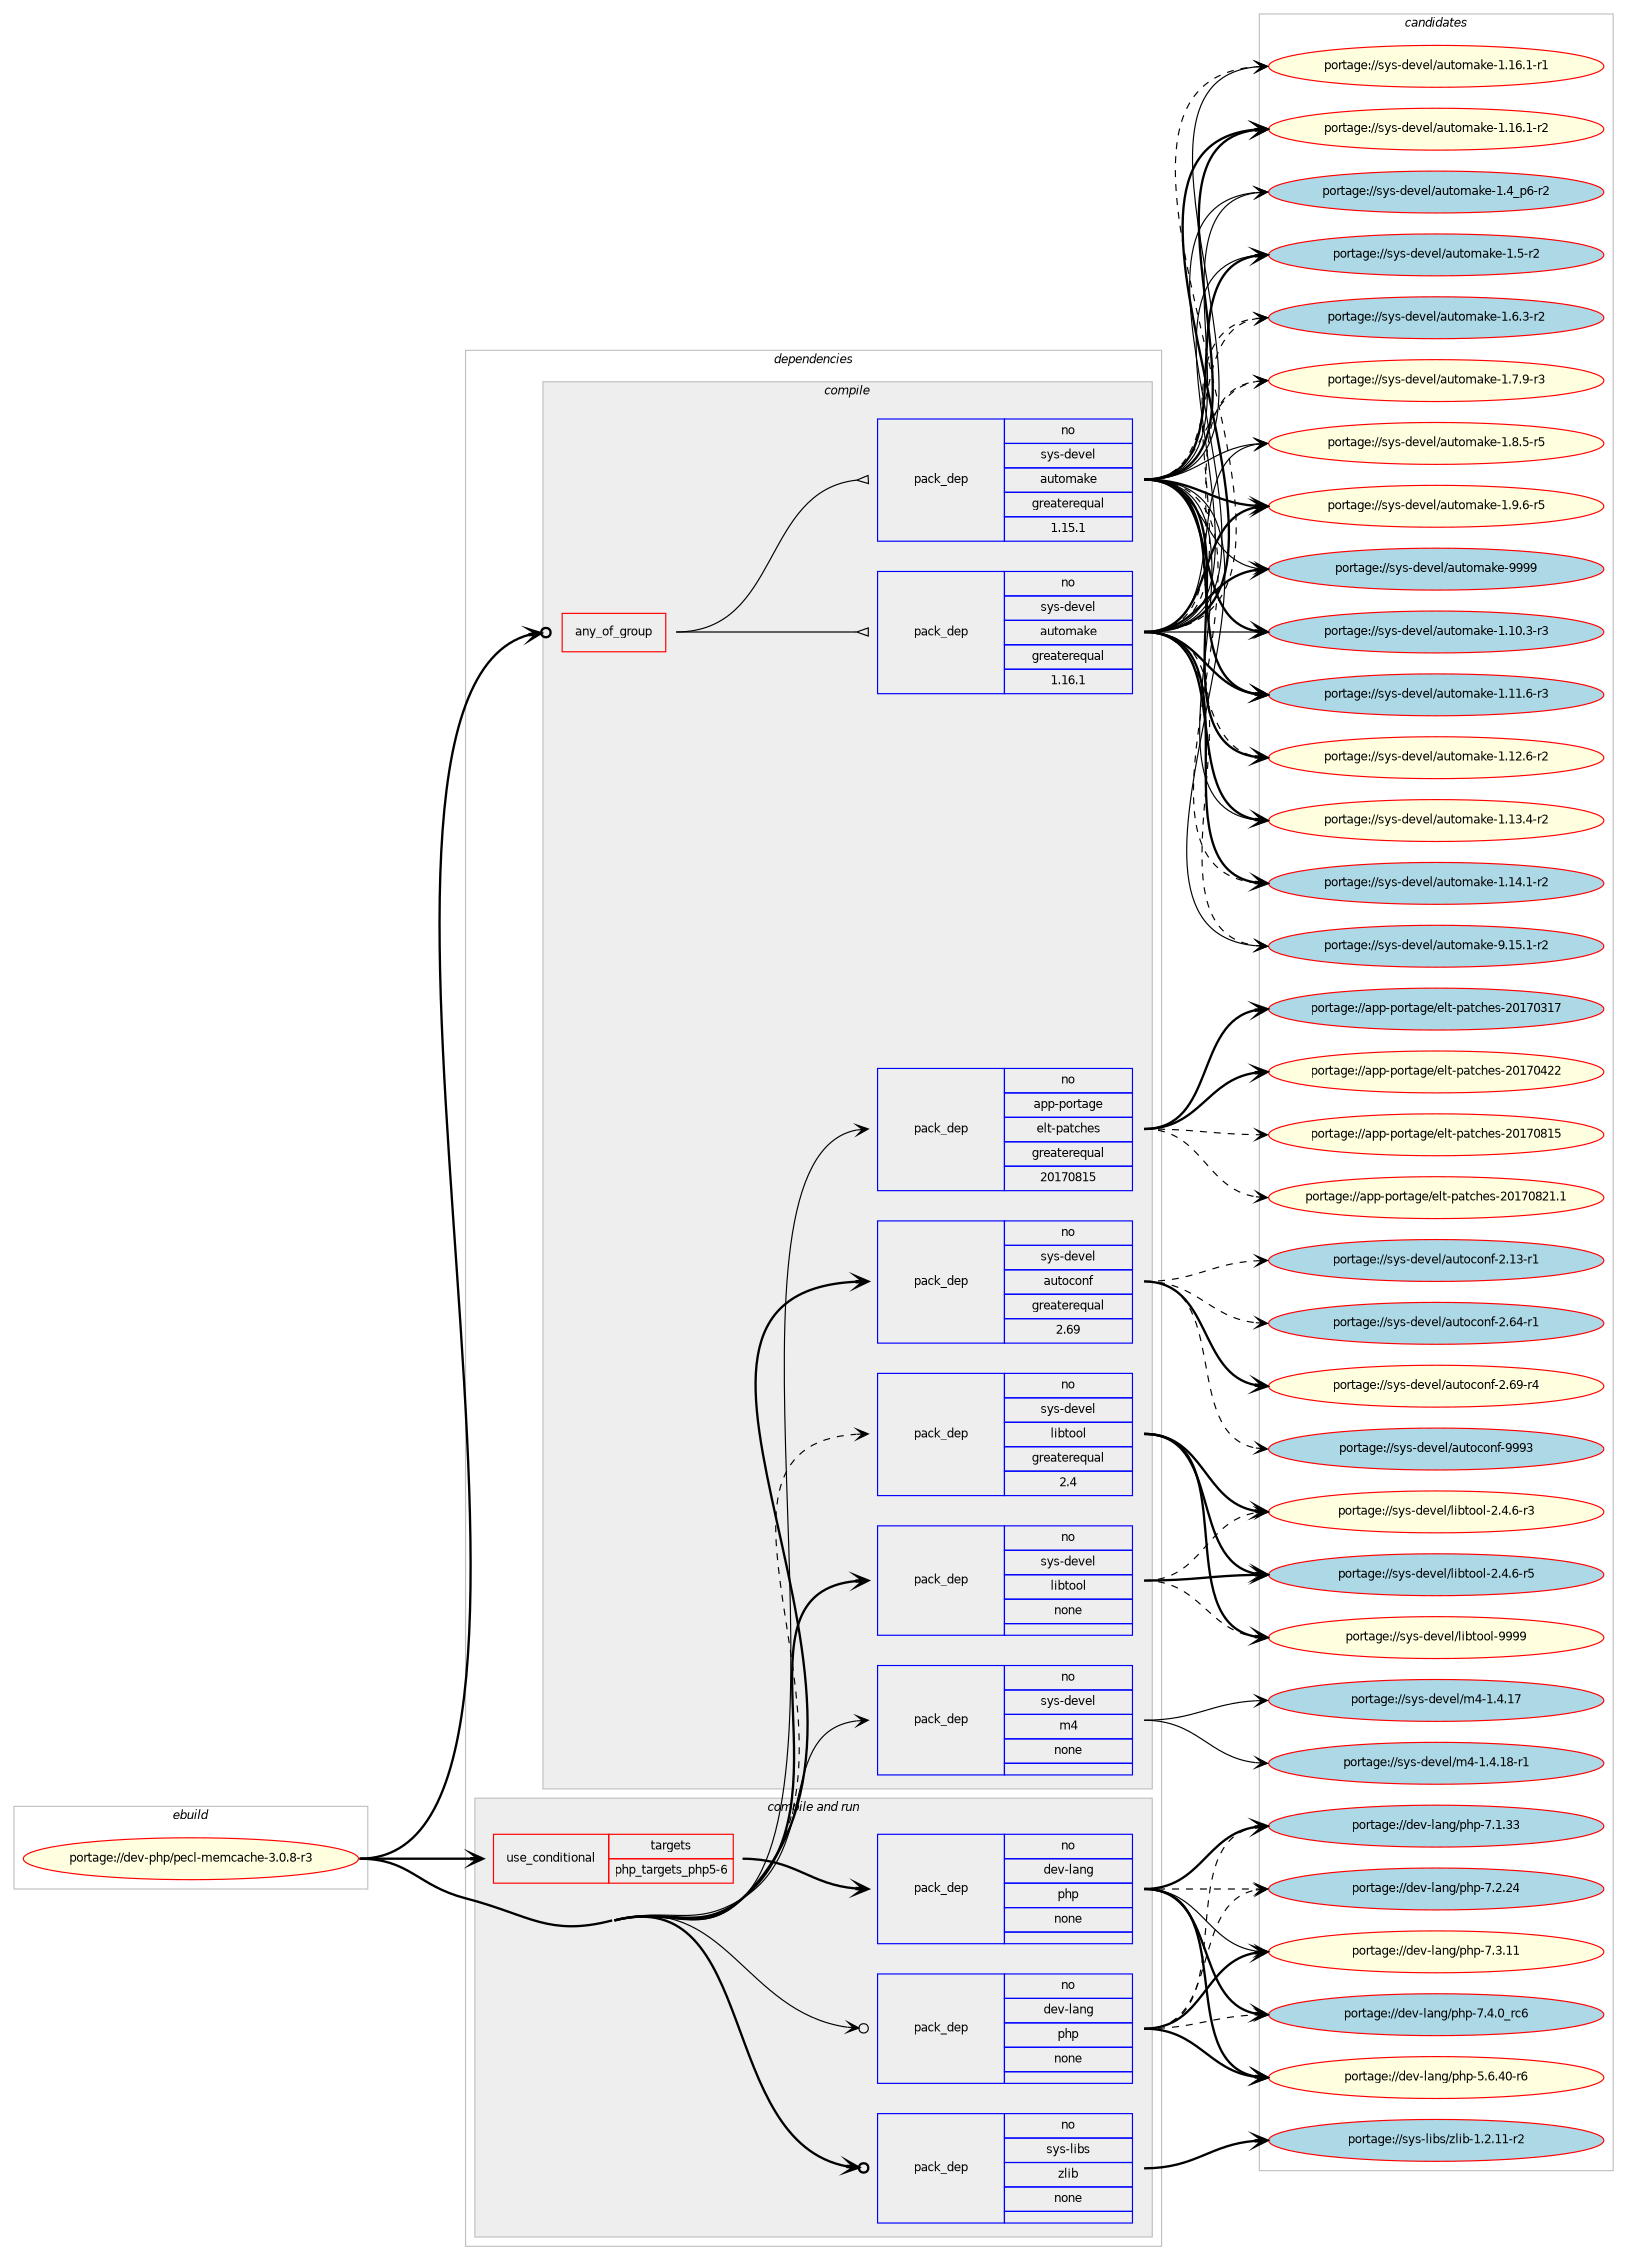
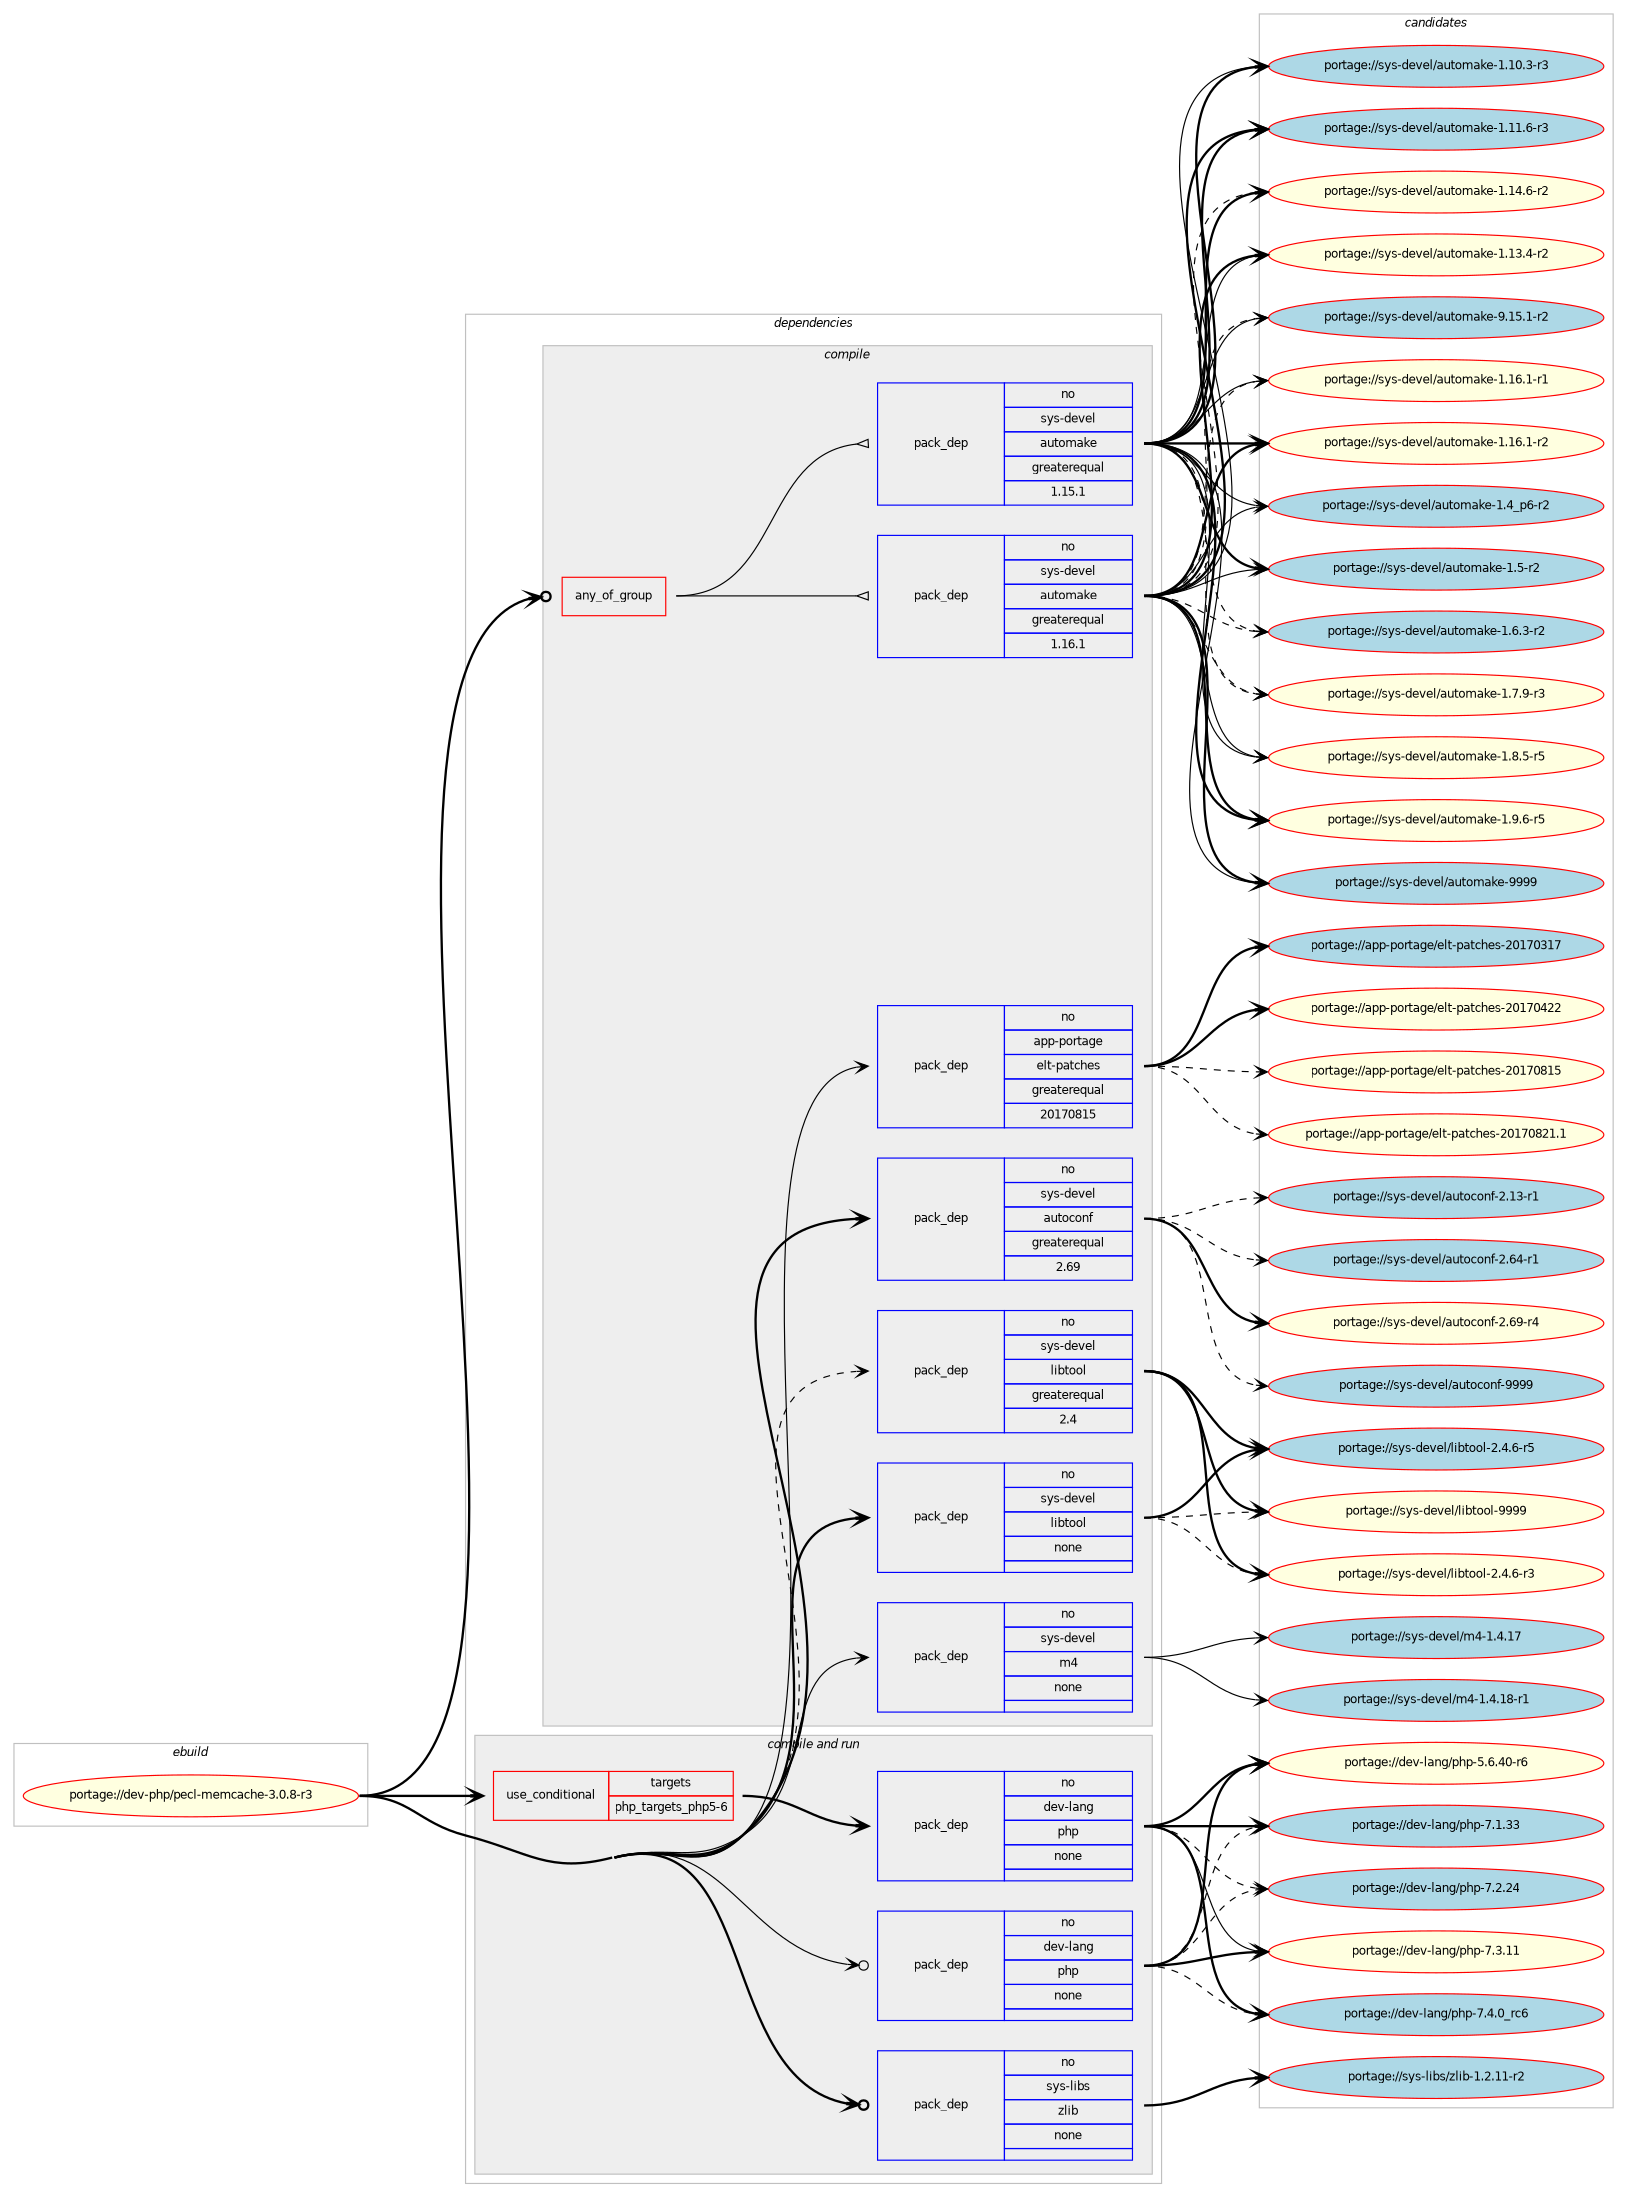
node "portage://sys-devel/automake-1.12.6-r2": label "portage://sys-devel/automake-1.12.6-r2" -> "portage://sys-devel/automake-1.14.6-r2"
node "portage://sys-devel/automake-1.14.1-r2": removed
node "portage://sys-devel/autoconf-9993": label "portage://sys-devel/autoconf-9993" -> "portage://sys-devel/autoconf-9999"
